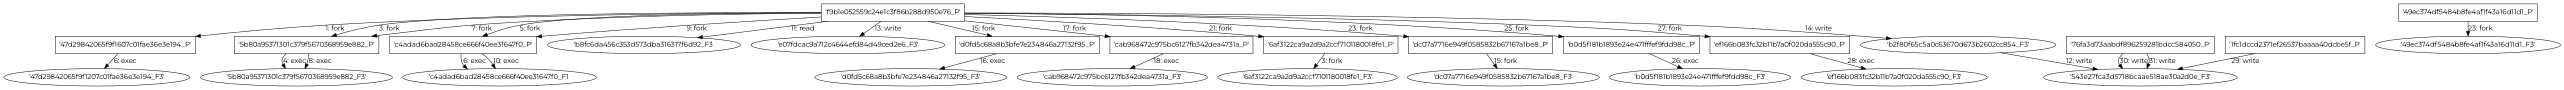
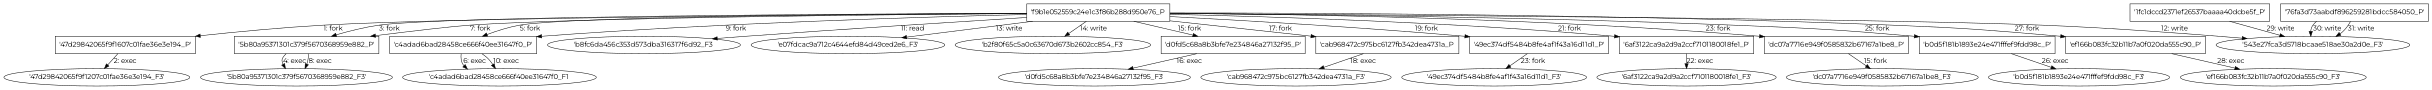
edge "'f9b1e052559c24e1c3f86b288d950e76_P'" -> "'49ec374df5484b8fe4af1f43a16d11d1_P'": added, label "19: fork"
edge "'47d29842065f9f1607c01fae36e3e194_P'" -> "'47d29842065f9f1207c01fae36e3e194_F3'": label "6: exec" -> "2: exec"
edge "'6af3122ca9a2d9a2ccf7101180018fe1_P'" -> "'6af3122ca9a2d9a2ccf7101180018fe1_F3'": label "3: fork" -> "22: exec"
edge "'b2f80f65c5a0c63670d673b2602cc854_F3'" -> "'543e27fca3d5718bcaae518ae30a2d0e_F3'": now "'f9b1e052559c24e1c3f86b288d950e76_P'" -> "'543e27fca3d5718bcaae518ae30a2d0e_F3'"
